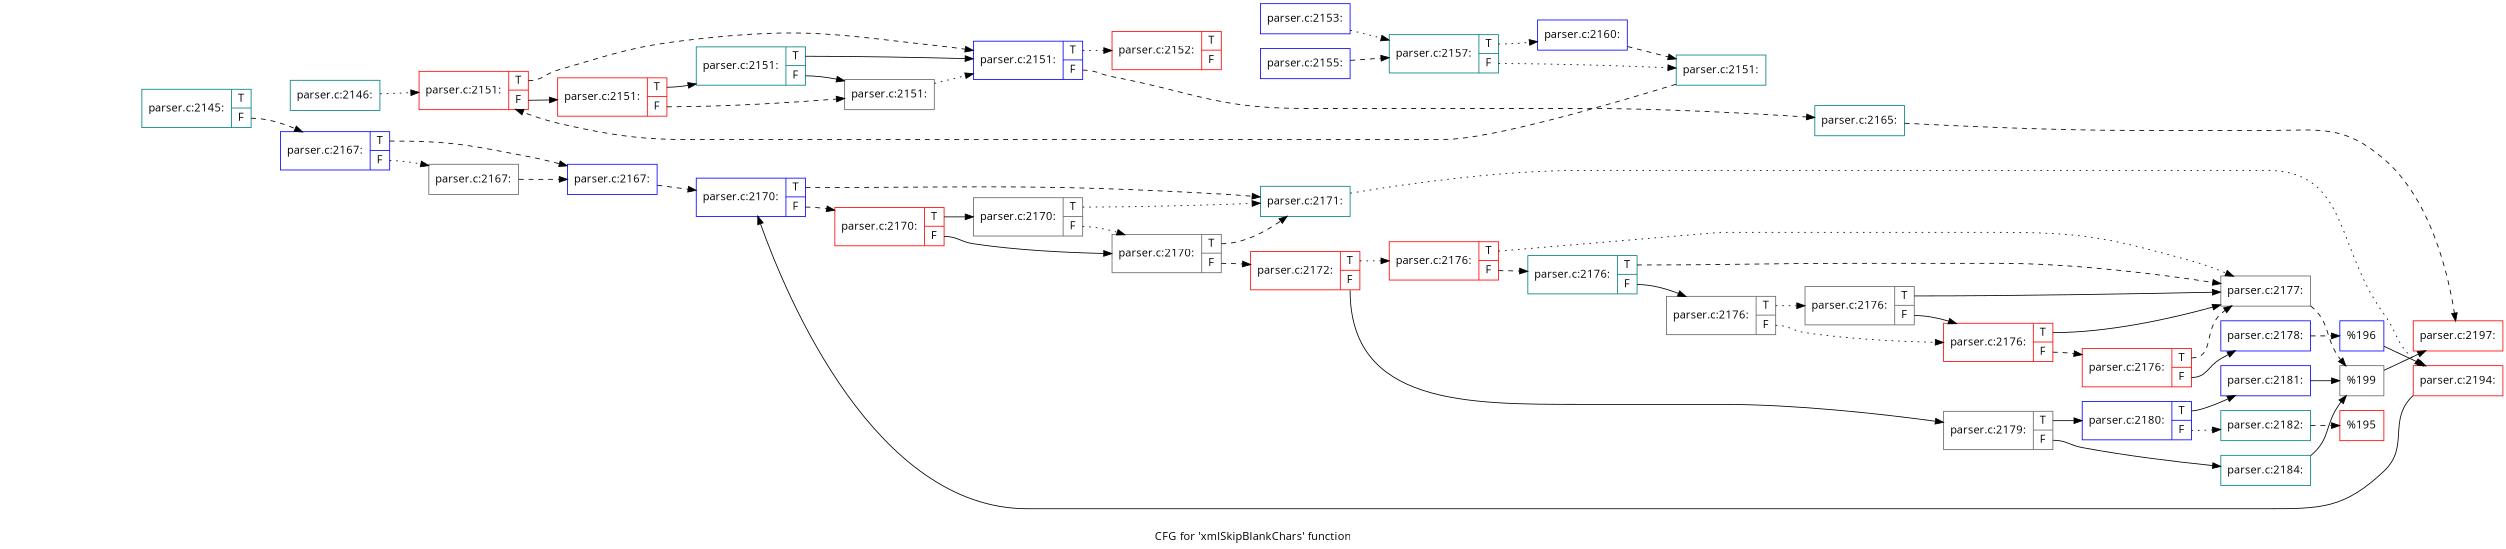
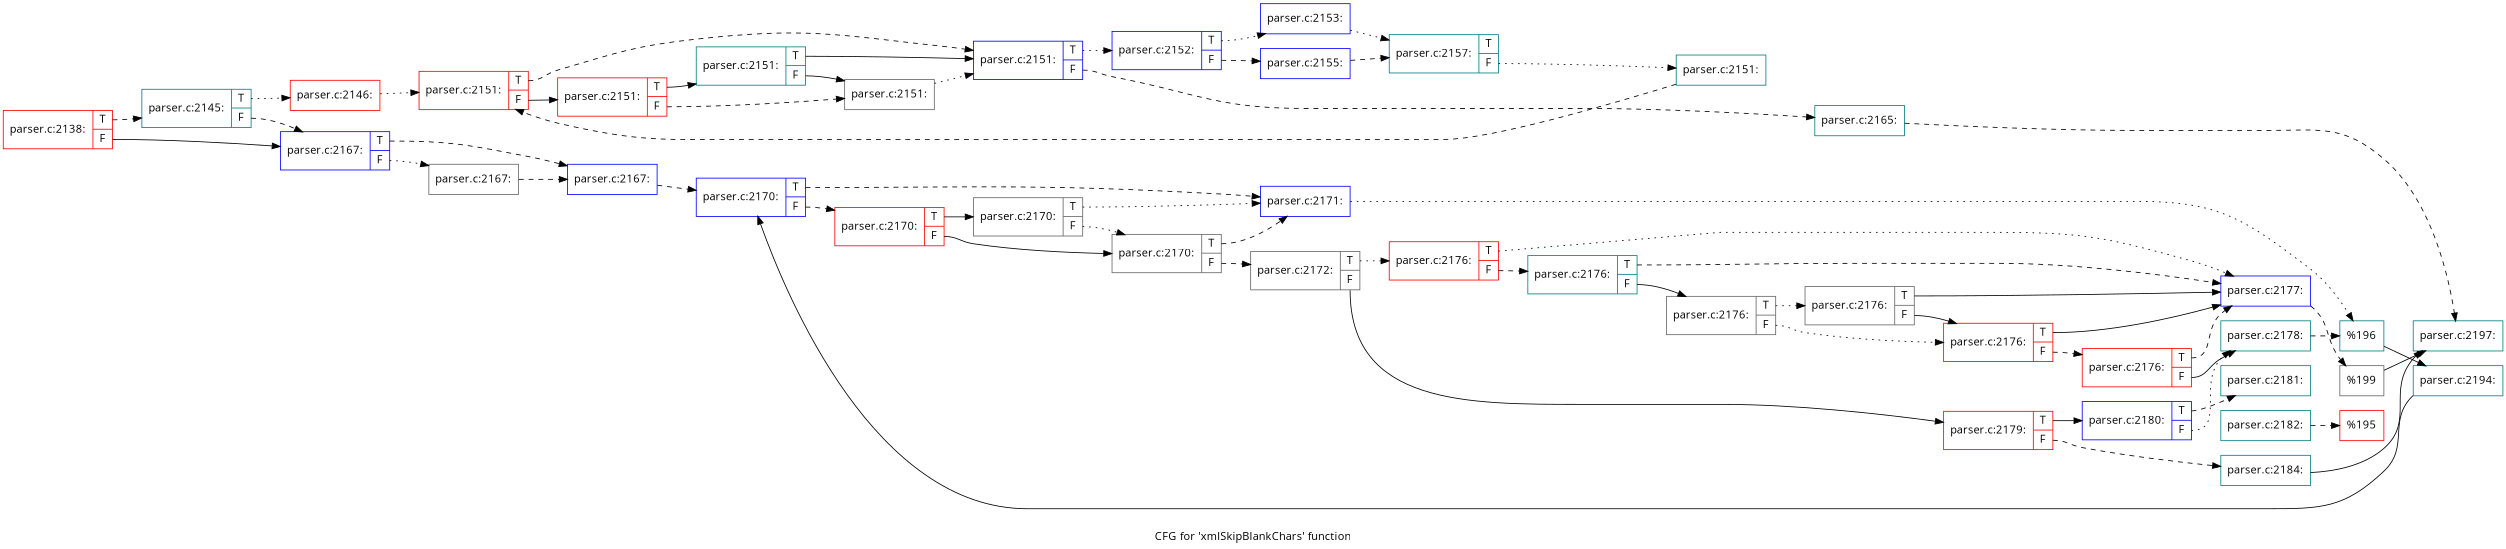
node "parser.c:2160:": removed
edge "parser.c:2152:" -> "parser.c:2153:": added
node "parser.c:2152:": color red -> blue
edge "parser.c:2152:" -> "parser.c:2155:": added
node "parser.c:2146:": color teal -> red
edge "parser.c:2145:" -> "parser.c:2146:": added
node "parser.c:2138:": added
edge "parser.c:2171:" -> "parser.c:2194:": now "parser.c:2171:" -> "%196"
node "parser.c:2171:": color teal -> blue
node "parser.c:2172:": color red -> gray40
node "parser.c:2177:": color gray40 -> blue
node "parser.c:2178:": color blue -> teal
node "%196": color blue -> teal
node "parser.c:2197:": color red -> teal
node "parser.c:2181:": color blue -> teal
edge "parser.c:2181:" -> "%199": removed
node "parser.c:2194:": color red -> teal
edge "parser.c:2180:" -> "parser.c:2181:": style solid -> dashed
node "parser.c:2179:": color gray40 -> red
edge "parser.c:2180:" -> "parser.c:2182:": now "parser.c:2180:" -> "parser.c:2178:"
edge "parser.c:2184:" -> "%199": now "parser.c:2184:" -> "parser.c:2197:"
edge "parser.c:2179:" -> "parser.c:2184:": style solid -> dashed
